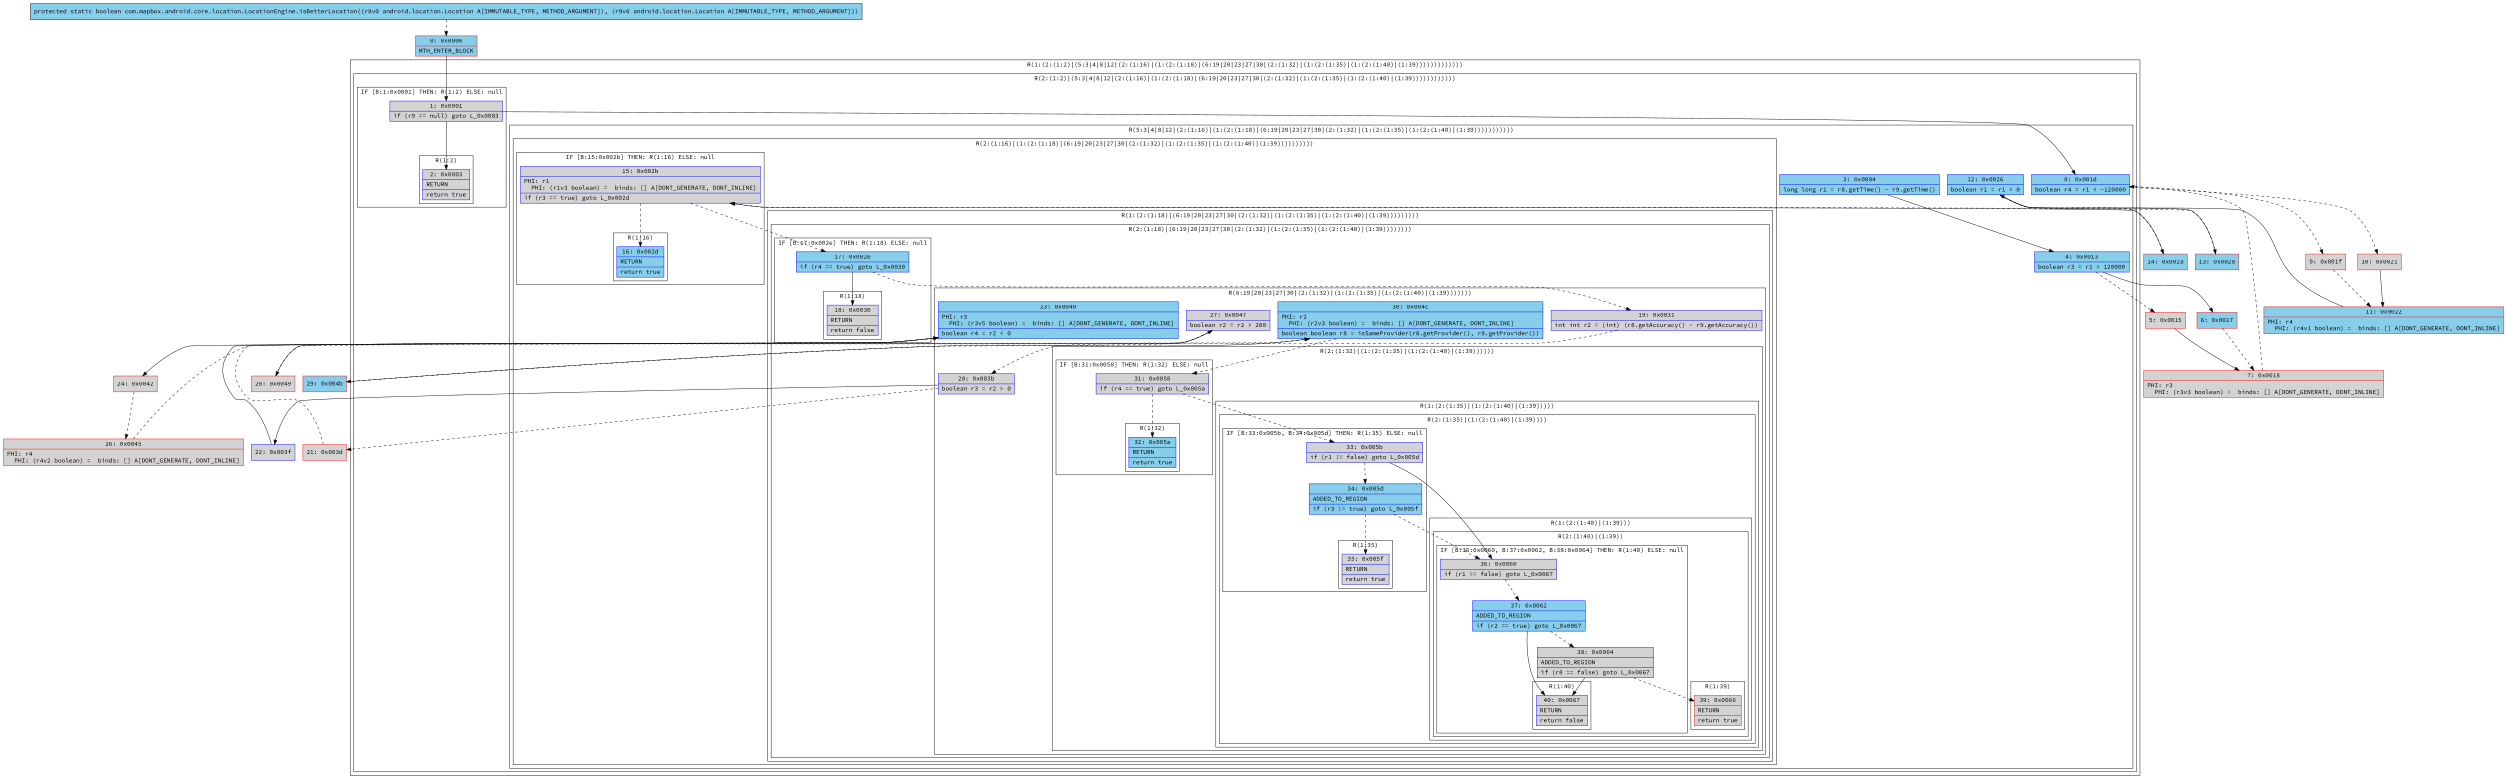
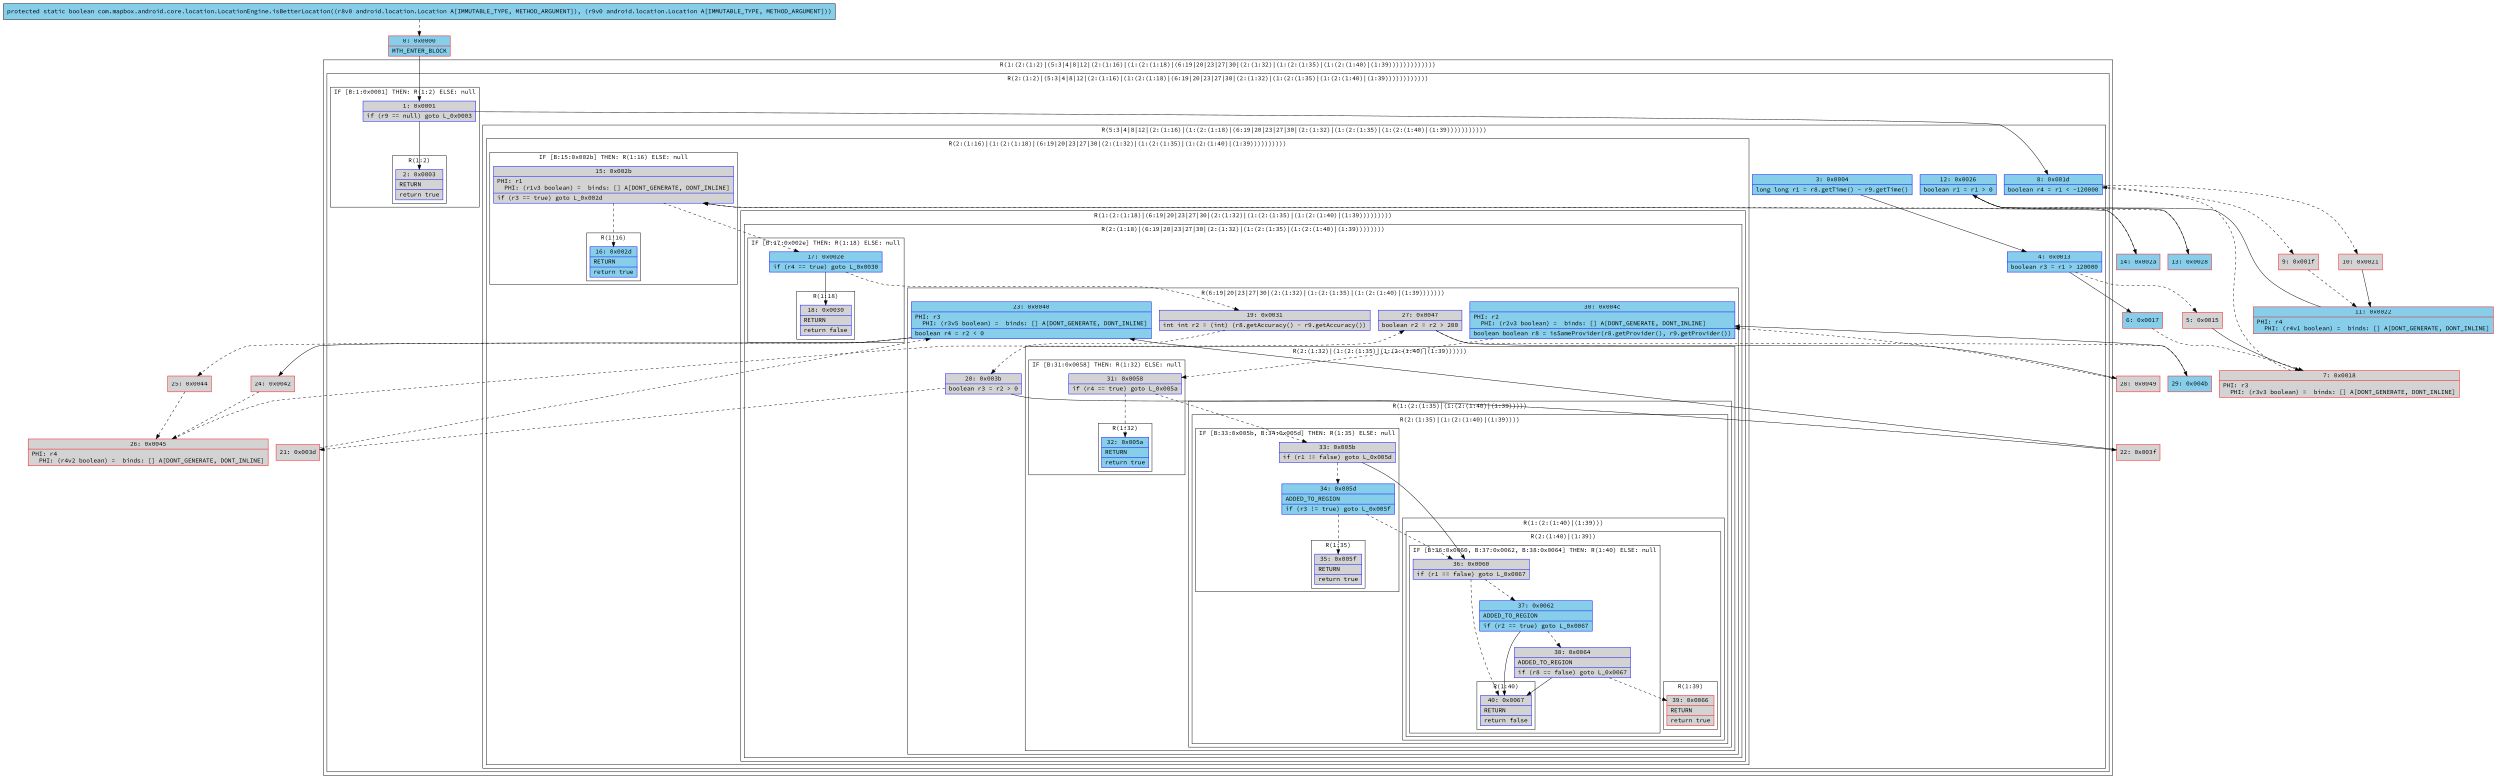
node "25: 0x0044": added
node "22: 0x003f": color blue -> red
edge "36: 0x0060" -> "40: 0x0067": added
